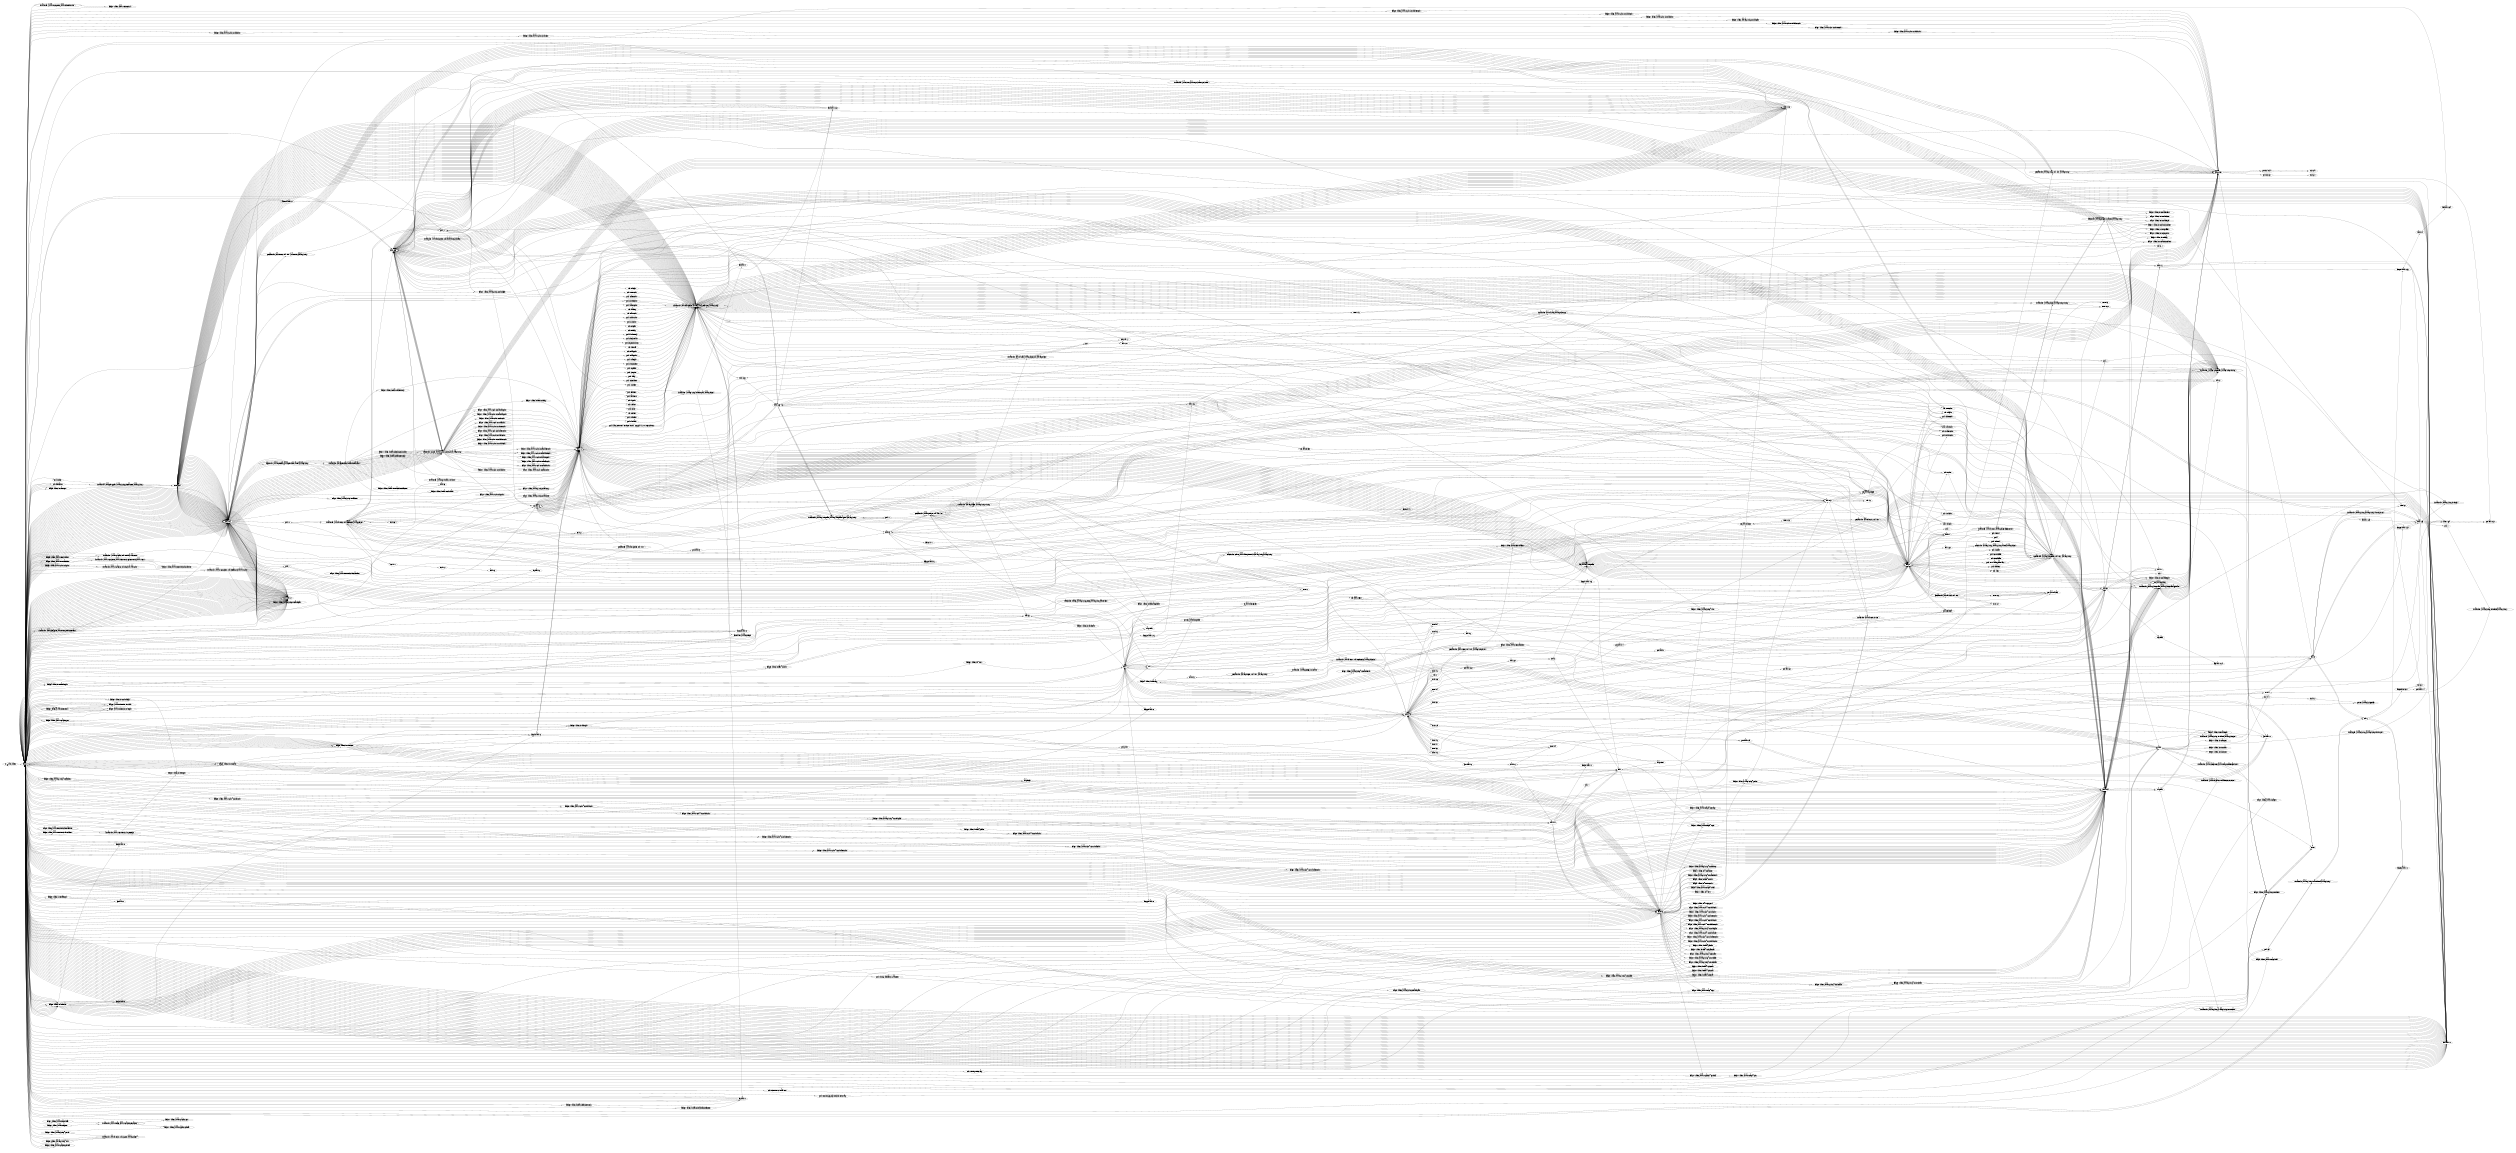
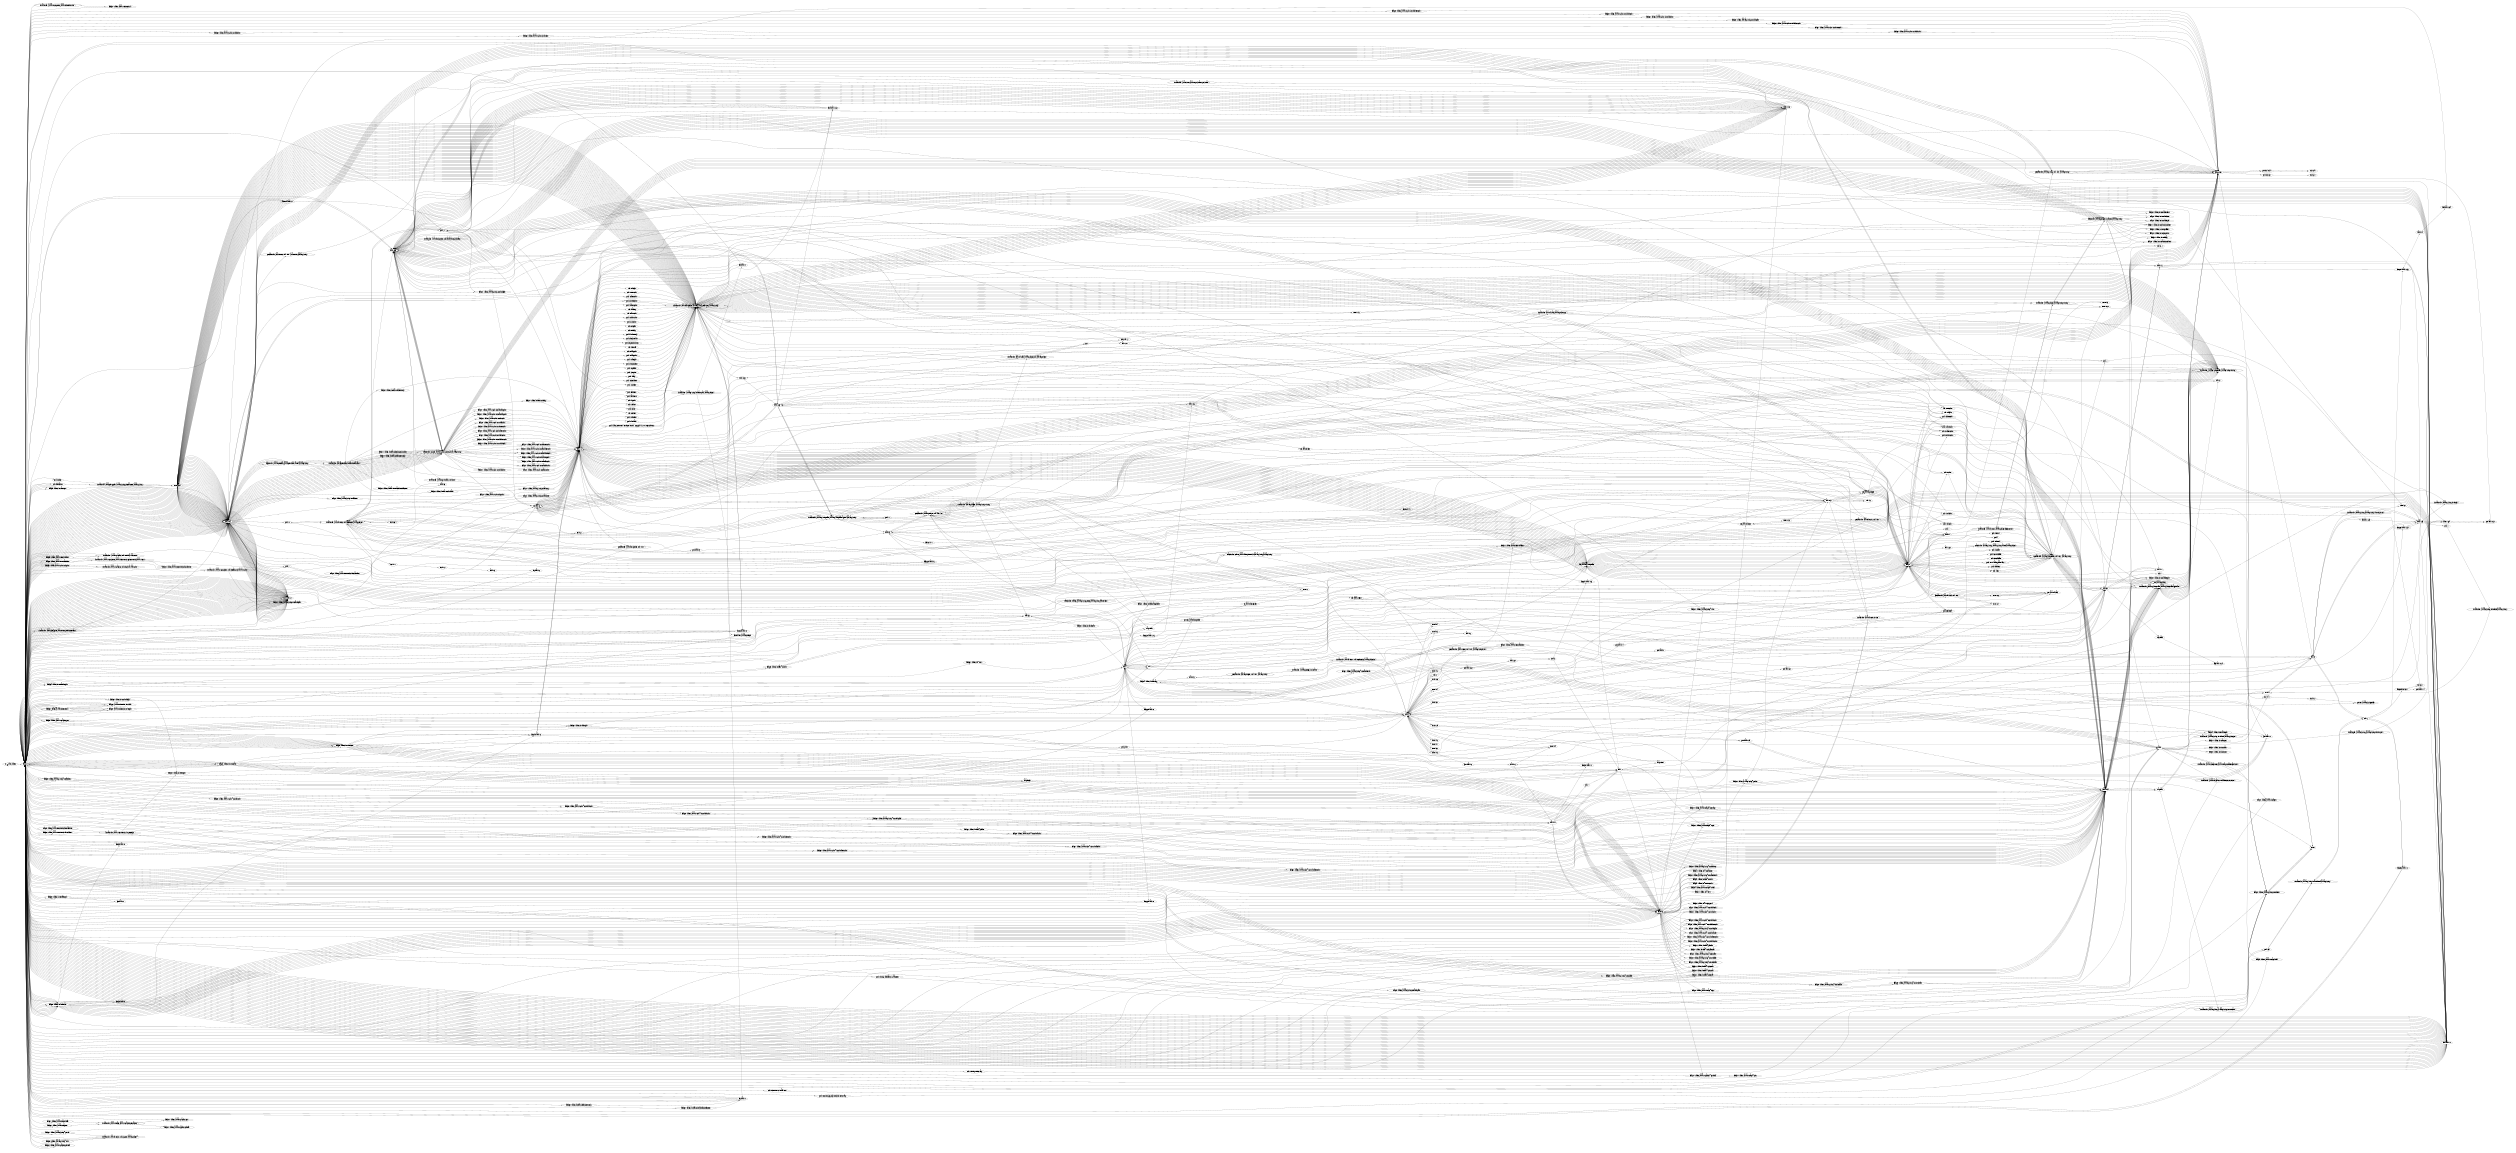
node "fieldput <slidem: java.awt.Color m_main_textcolor>": added
node "fieldput <slidem: java.awt.Color[] mc_sub_textcolor>": removed
